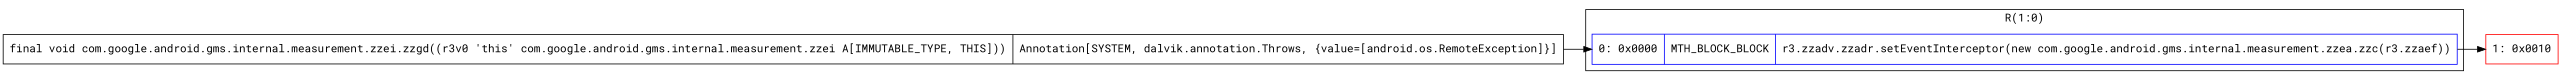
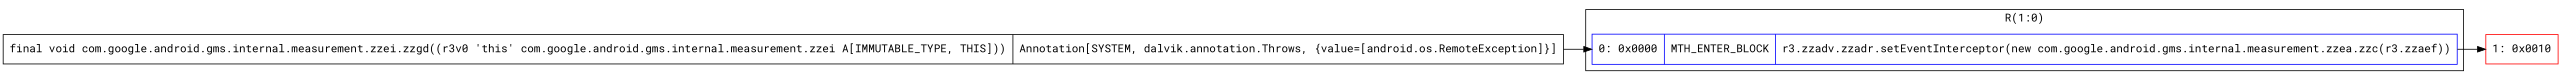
node "0: 0x0000": text "MTH_BLOCK_BLOCK" -> "MTH_ENTER_BLOCK"
